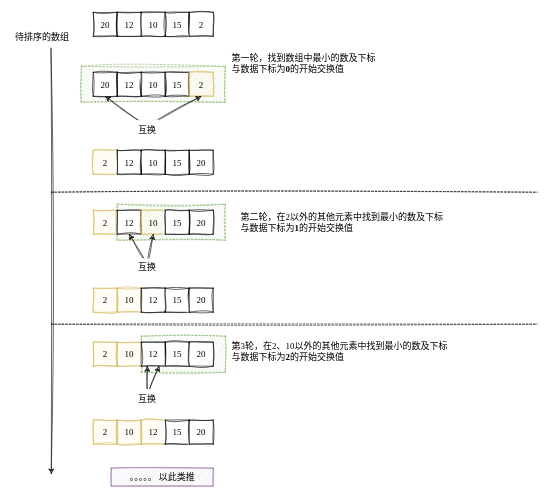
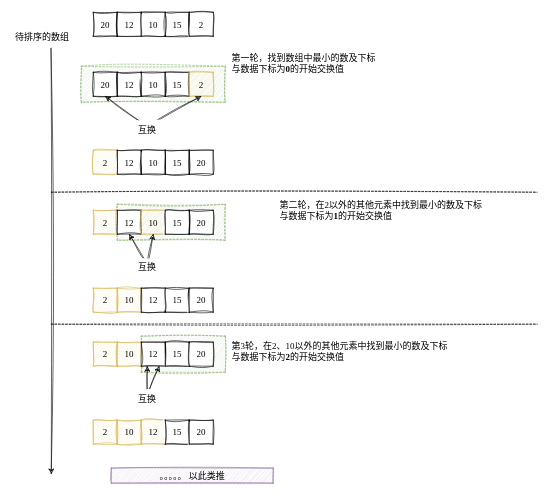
node "第二轮，在2以外的其他元素中找到最小的数及下标与数据下标为1的开始交换值": moved (350, 222) -> (389, 210)
node "。。。。。 以此类推": size 102x18 -> 162x15
